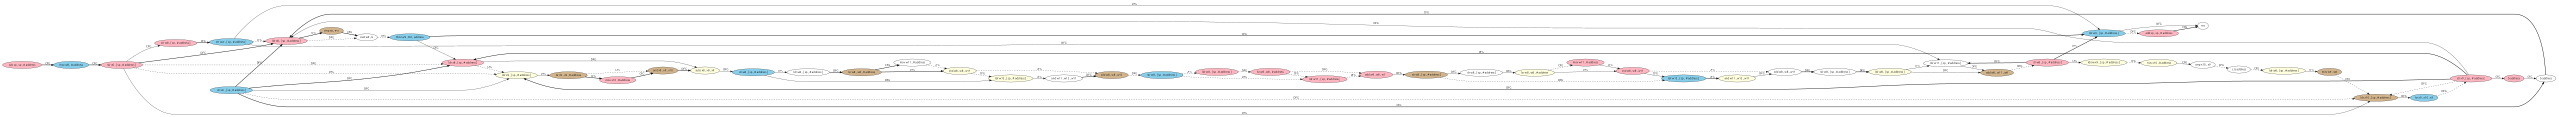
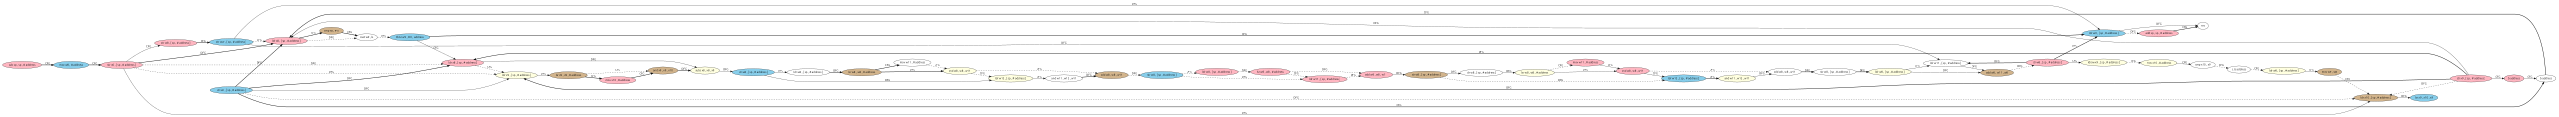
edge "lsr x9 , x10 , x9" -> "str x9 , [ sp , # address ]": removed, label "DFG"
